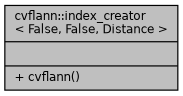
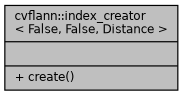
node "cvflann::index_creator": text "+ cvflann()" -> "+ create()"
